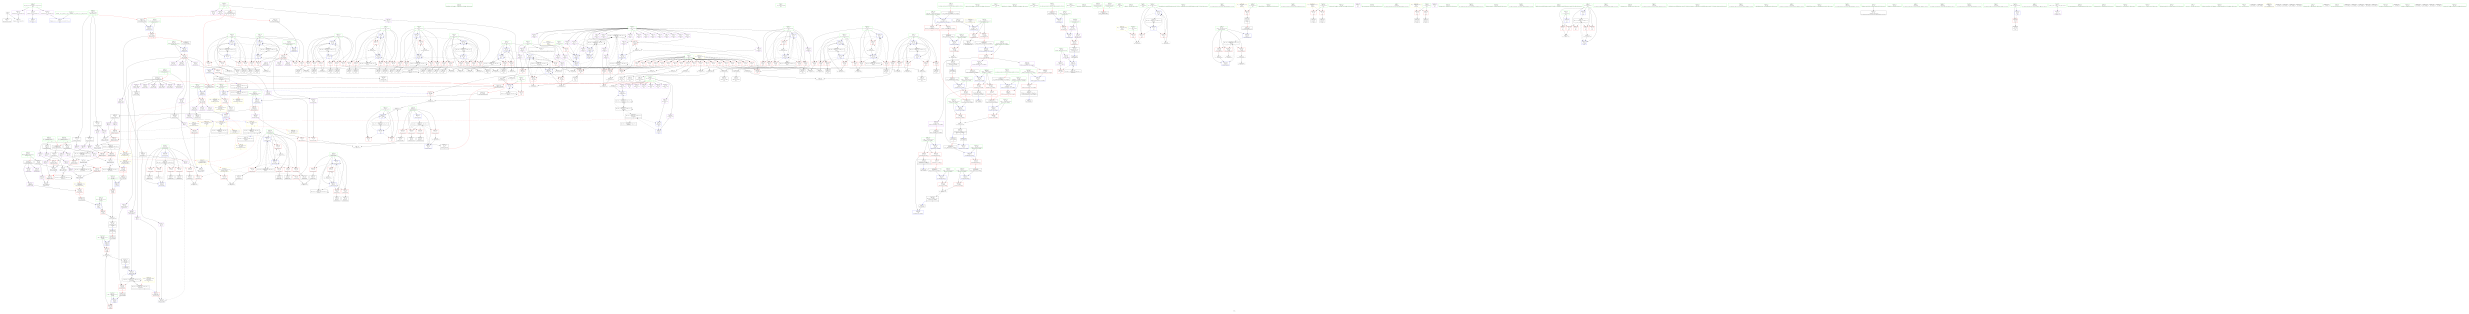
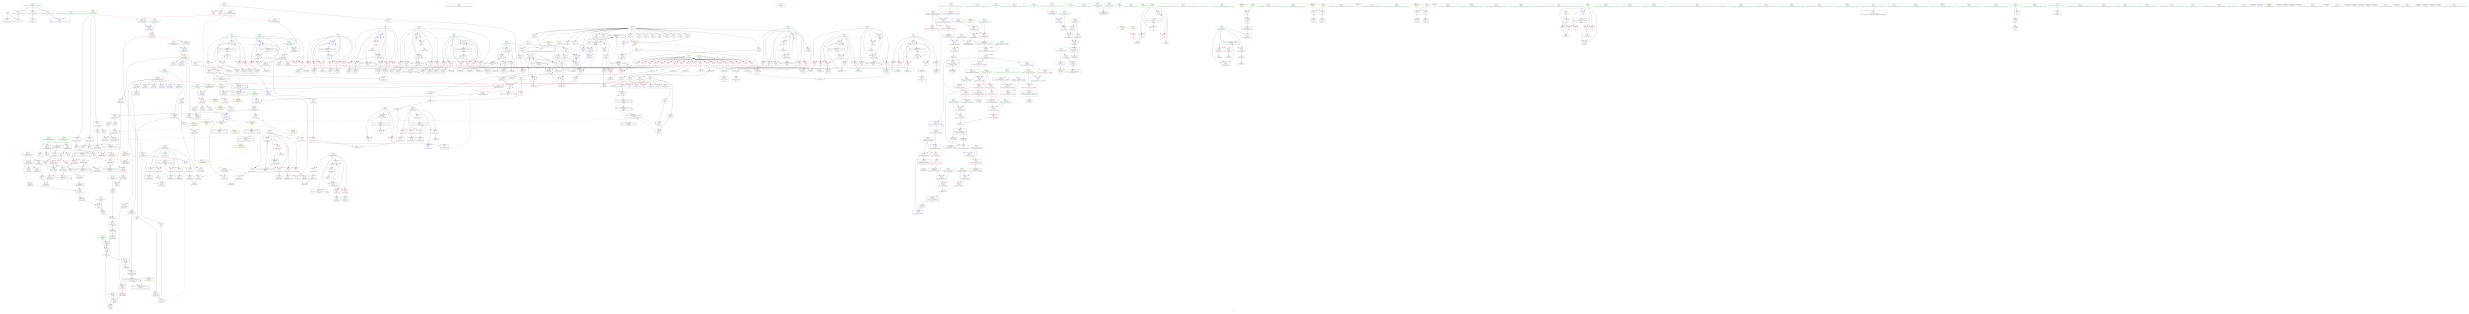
node "NodeID: 1131": removed
